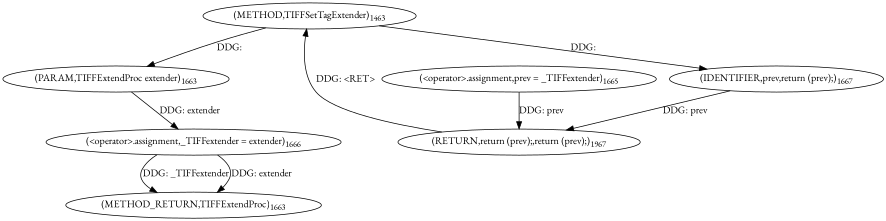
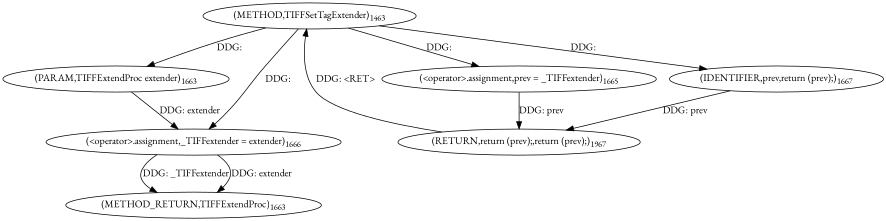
edge "(METHOD,TIFFSetTagExtender)" -> "(<operator>.assignment,prev = _TIFFextender)": added, label "DDG:"
edge "(METHOD,TIFFSetTagExtender)" -> "(<operator>.assignment,_TIFFextender = extender)": added, label "DDG:"
